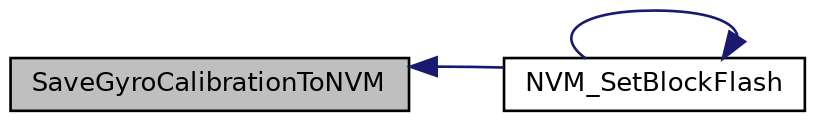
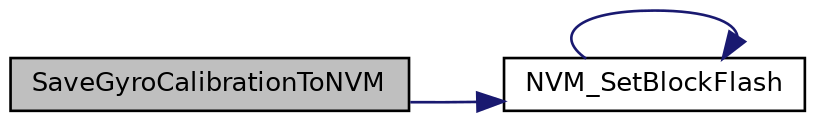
edge "NVM_SetBlockFlash" -> "SaveGyroCalibrationToNVM": reversed
